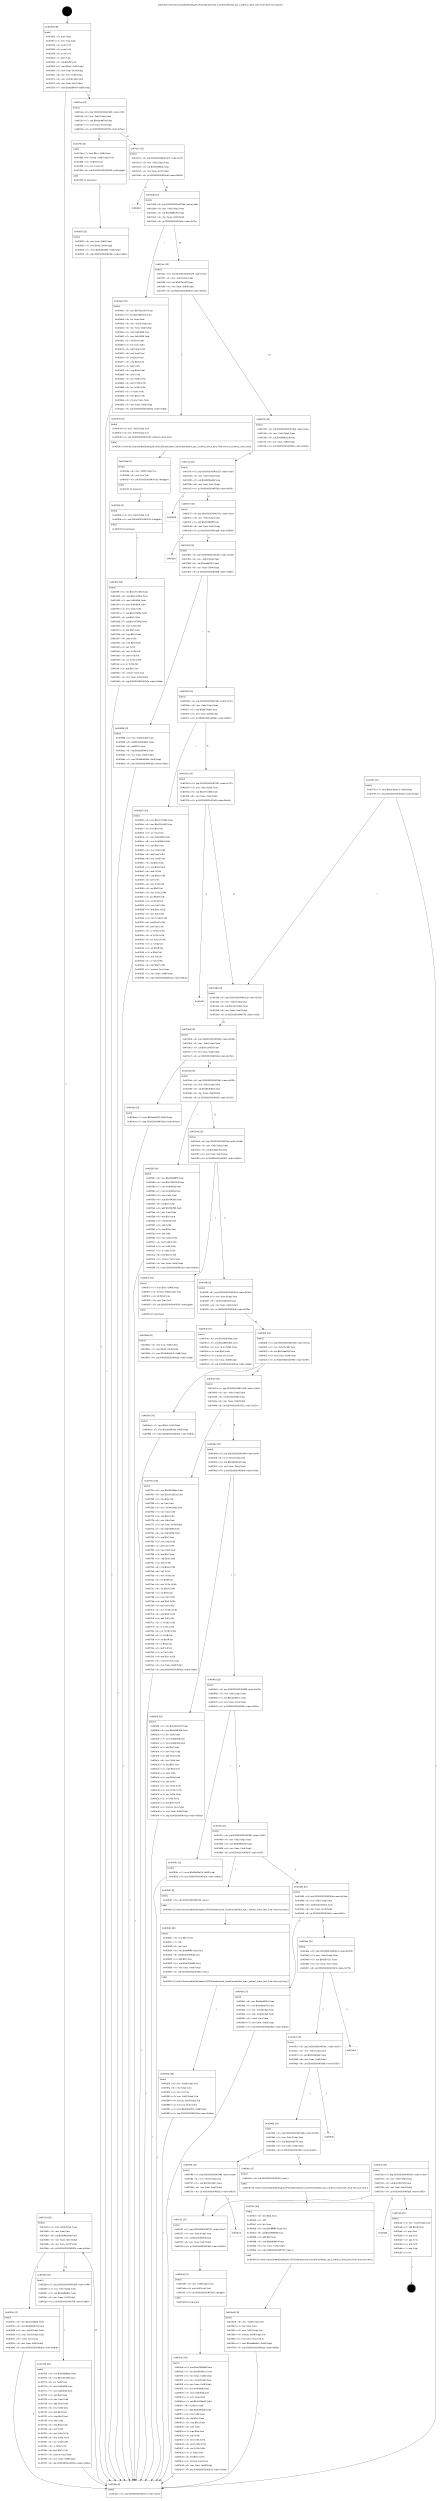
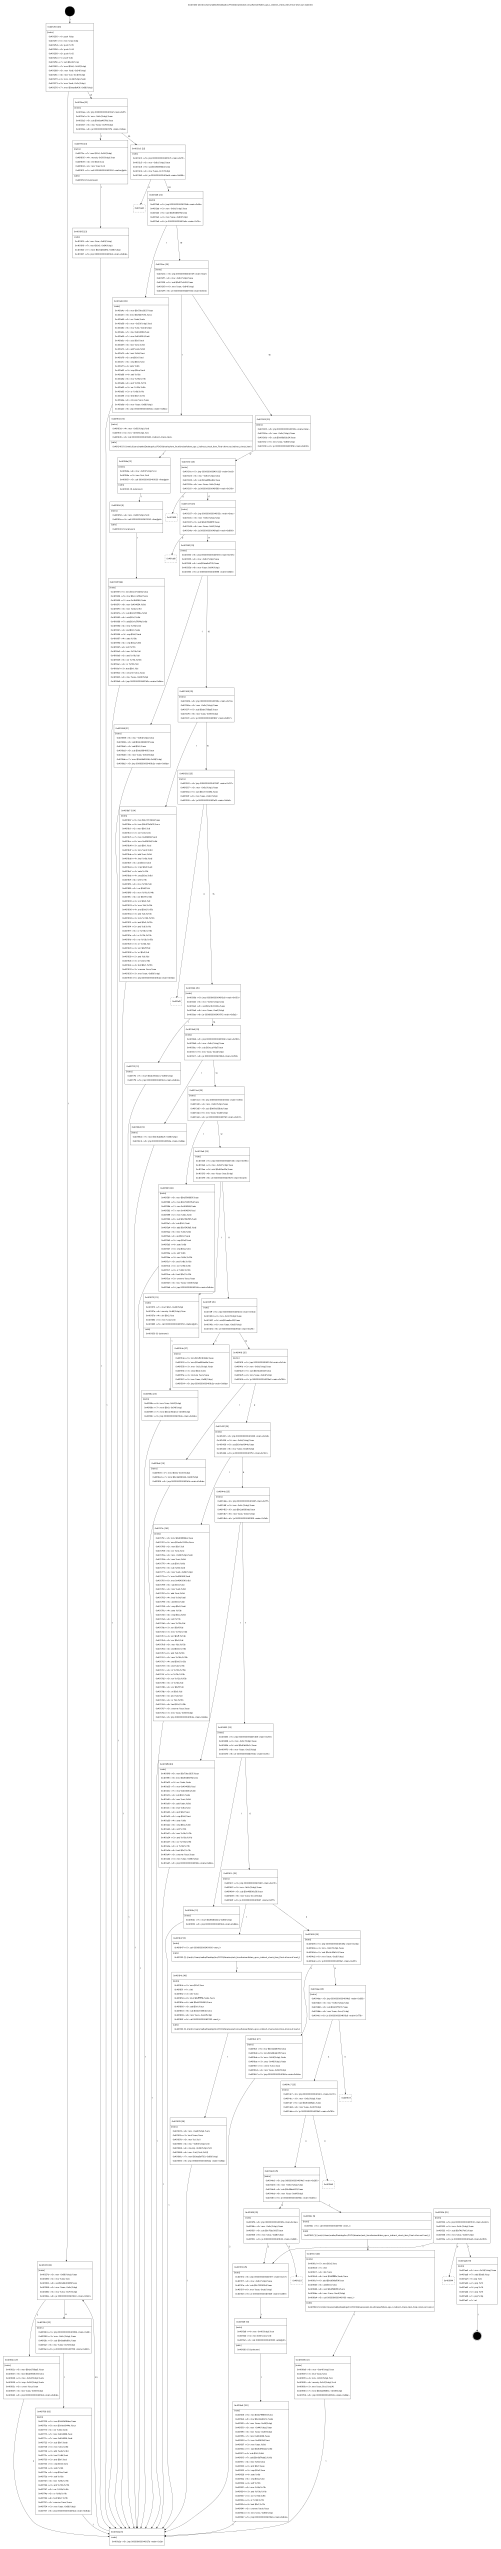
edge "0x4017f2 [12]" -> "0x40139b [25]": reversed
edge "0x40168a [23]" -> "0x401b2a [5]": added, label "1"
